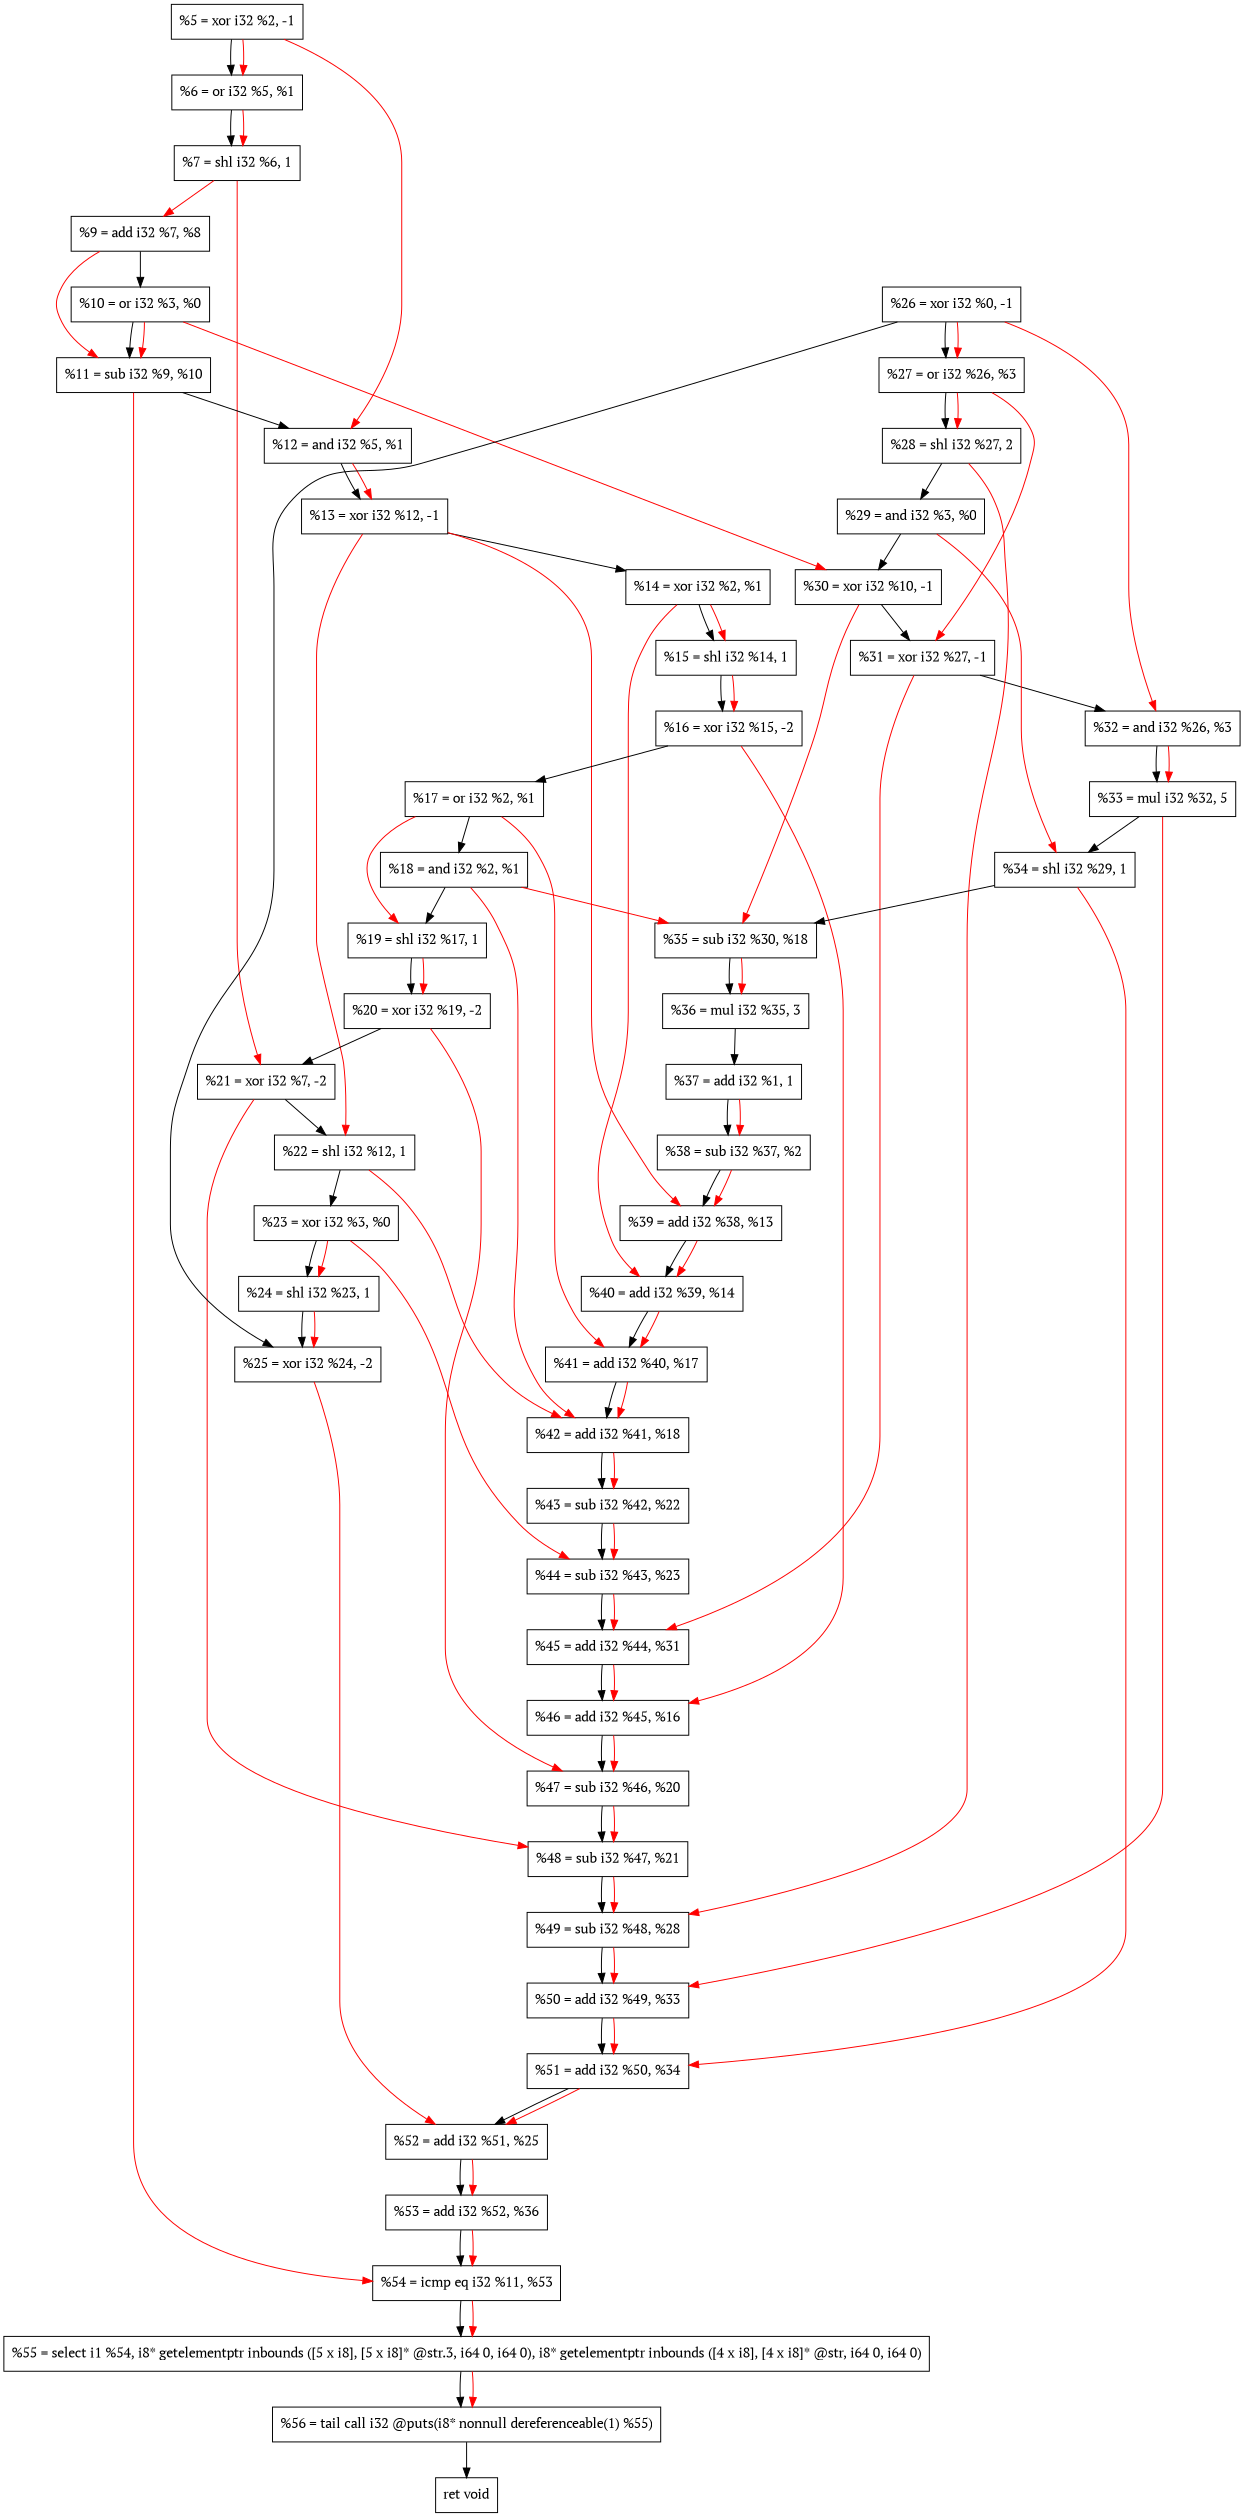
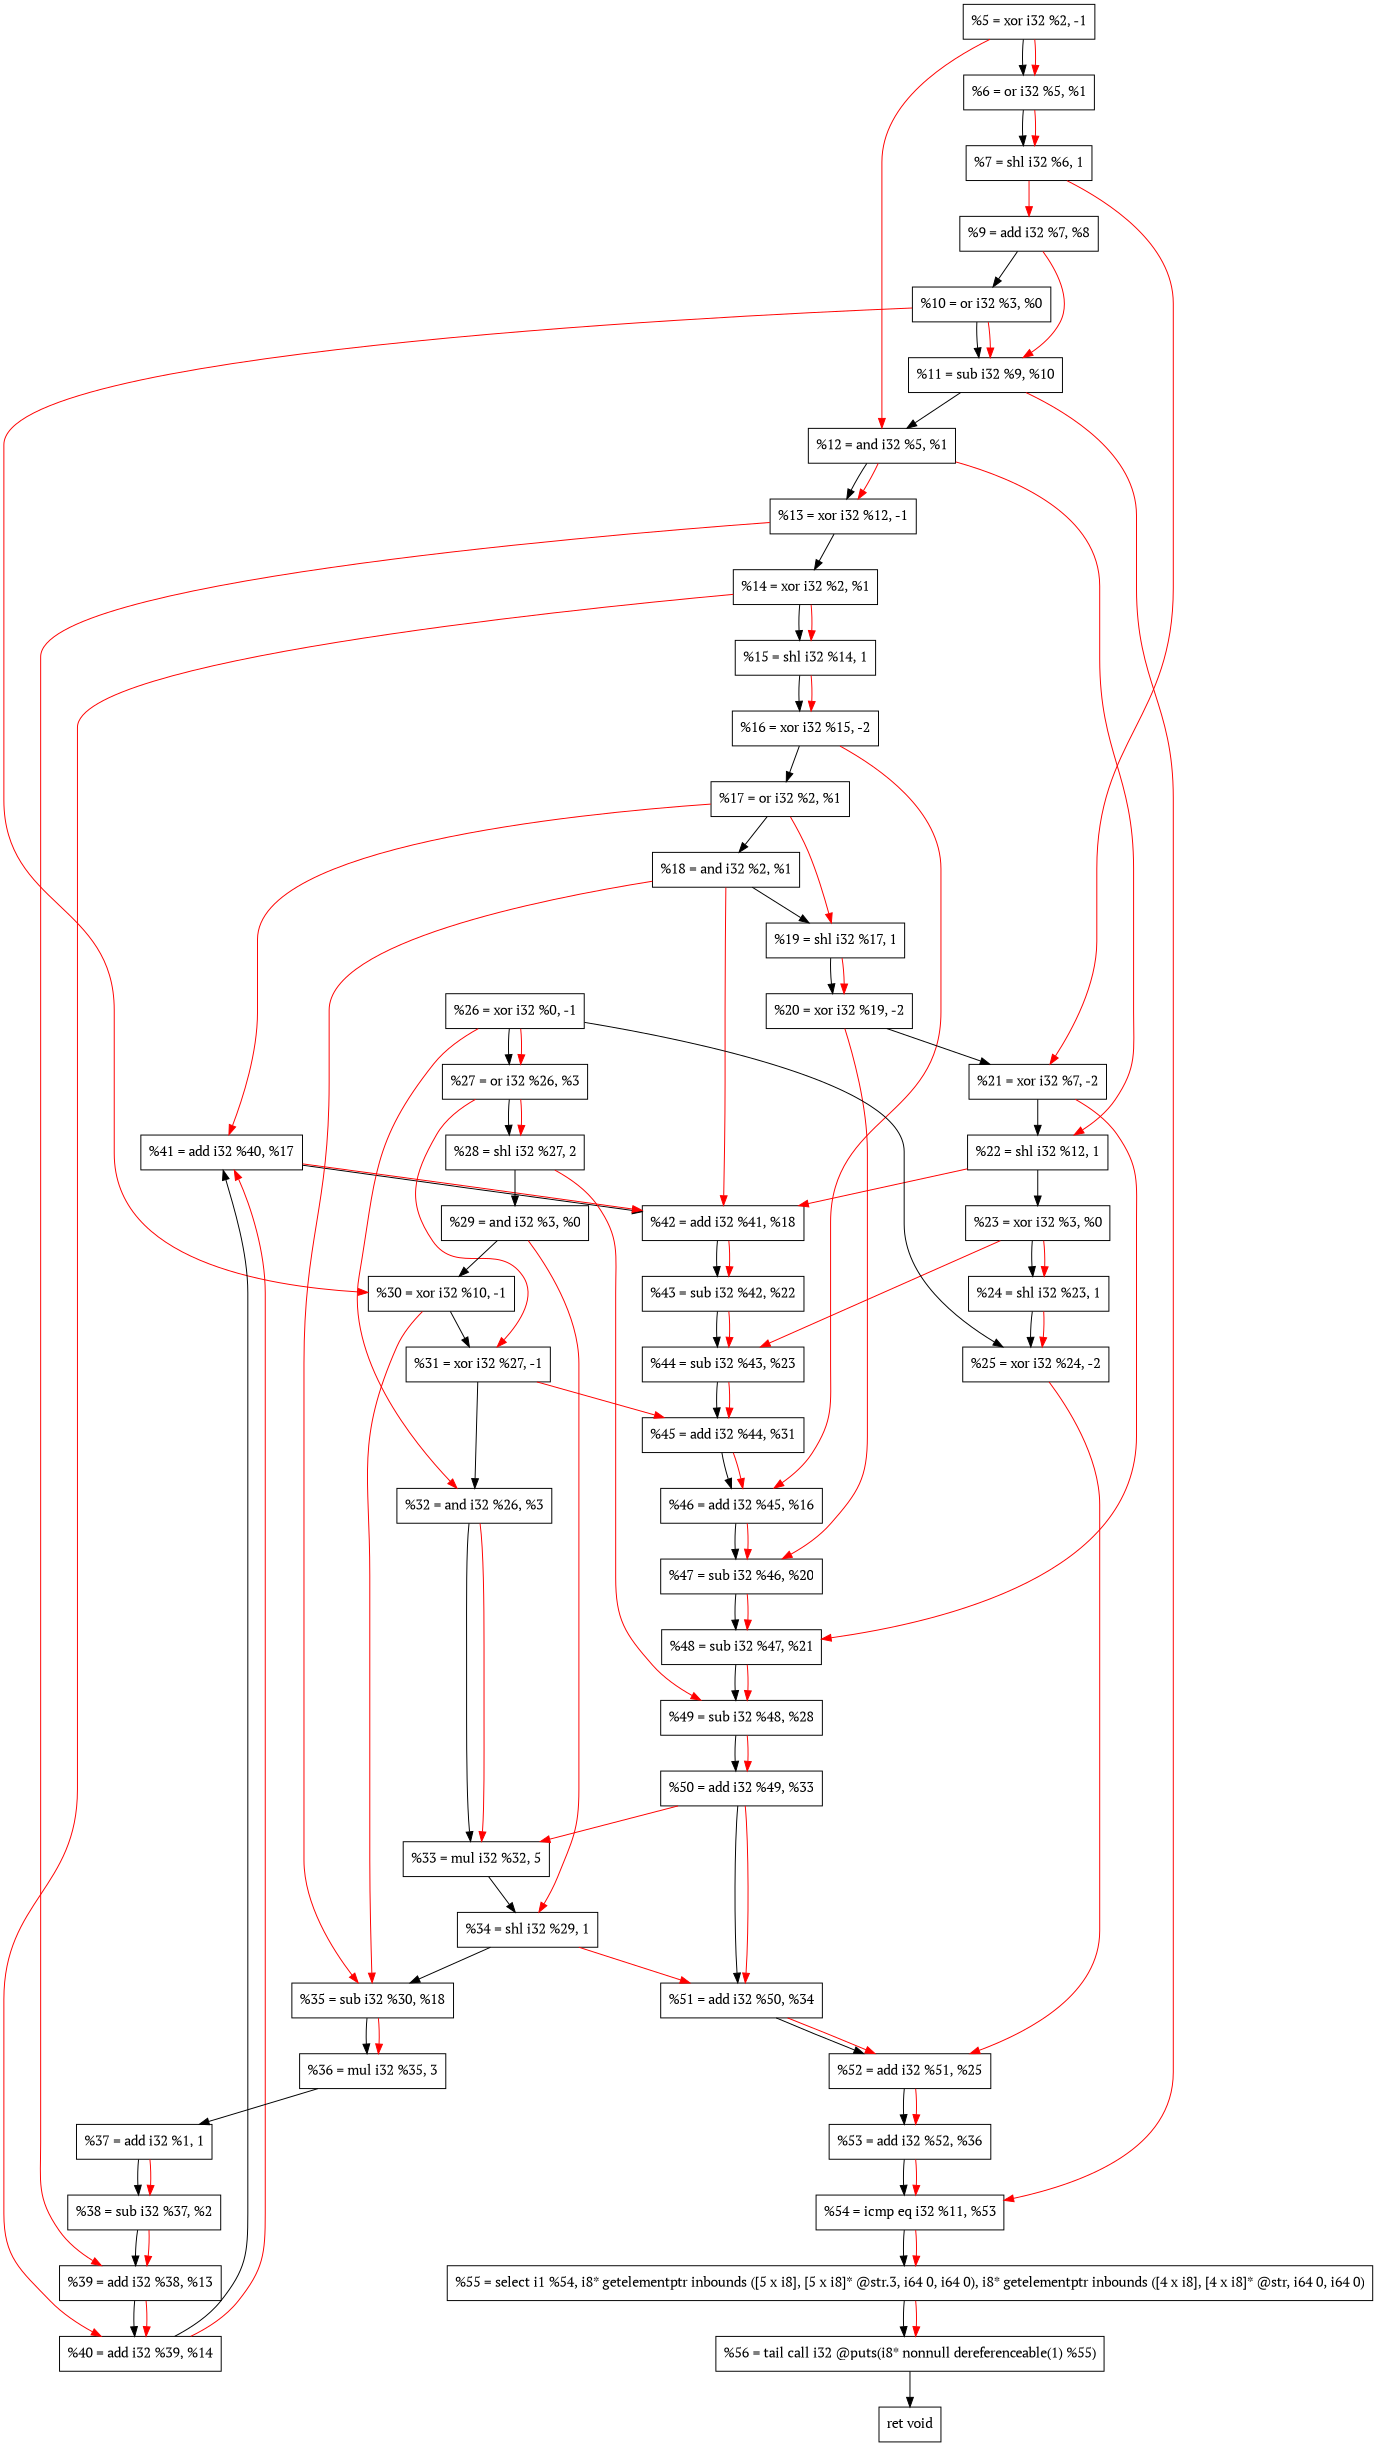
edge "%13 = xor i32 %12, -1" -> "%22 = shl i32 %12, 1": now "%12 = and i32 %5, %1" -> "%22 = shl i32 %12, 1"
edge "%33 = mul i32 %32, 5" -> "%50 = add i32 %49, %33": reversed
